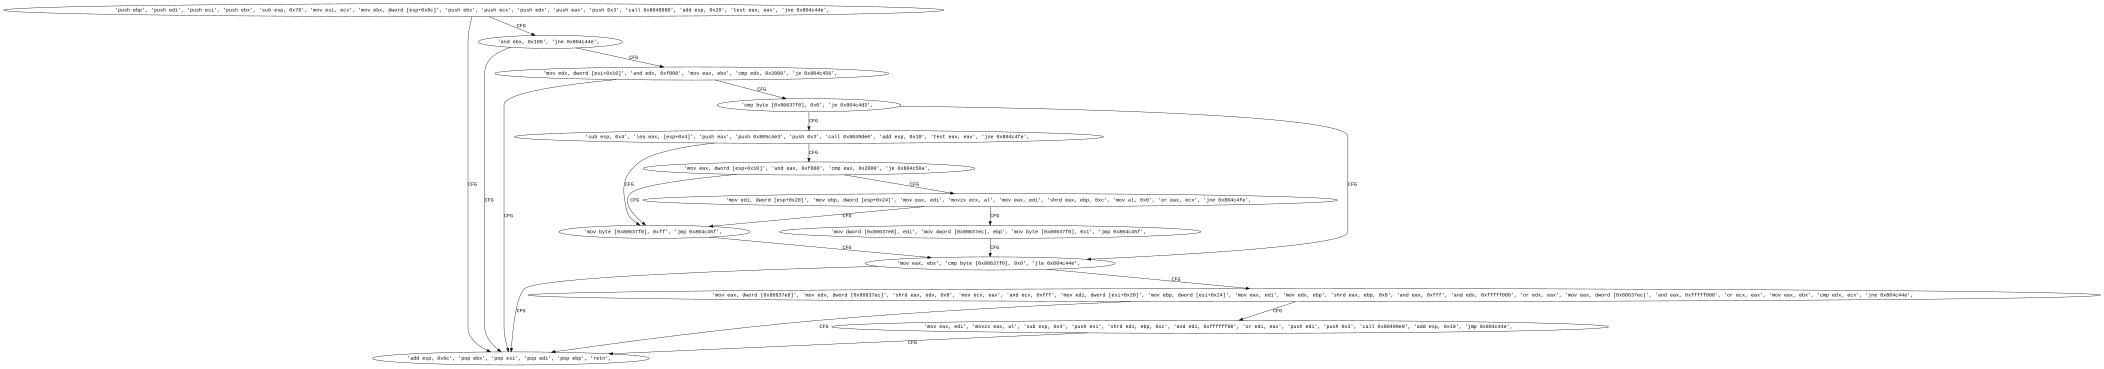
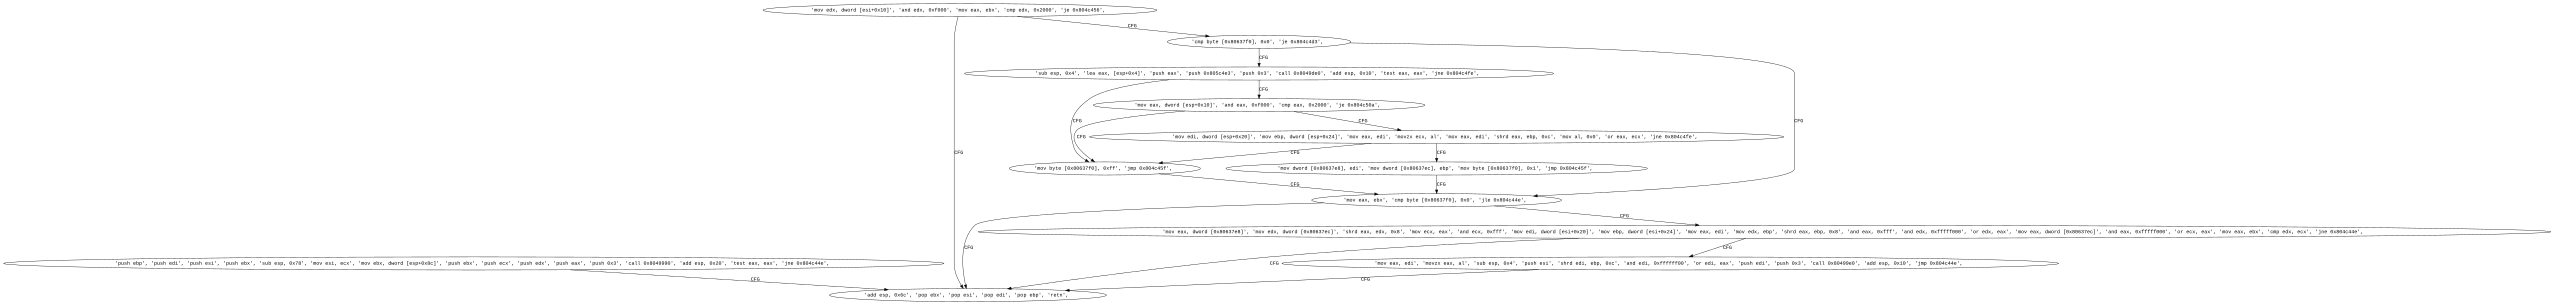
node "'and ebx, 0x100', 'jne 0x804c44e',": removed
